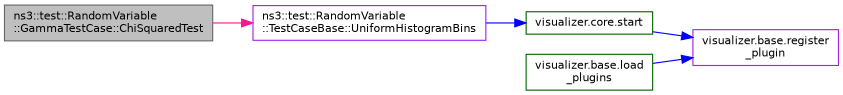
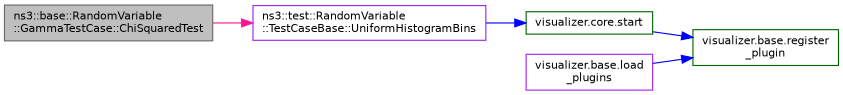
node "ns3::test::RandomVariable ::GammaTestCase::ChiSquaredTest": label "ns3::test::RandomVariable ::GammaTestCase::ChiSquaredTest" -> "ns3::base::RandomVariable ::GammaTestCase::ChiSquaredTest"
node "visualizer.base.register _plugin": color purple -> darkgreen
node "visualizer.base.load _plugins": color darkgreen -> purple
